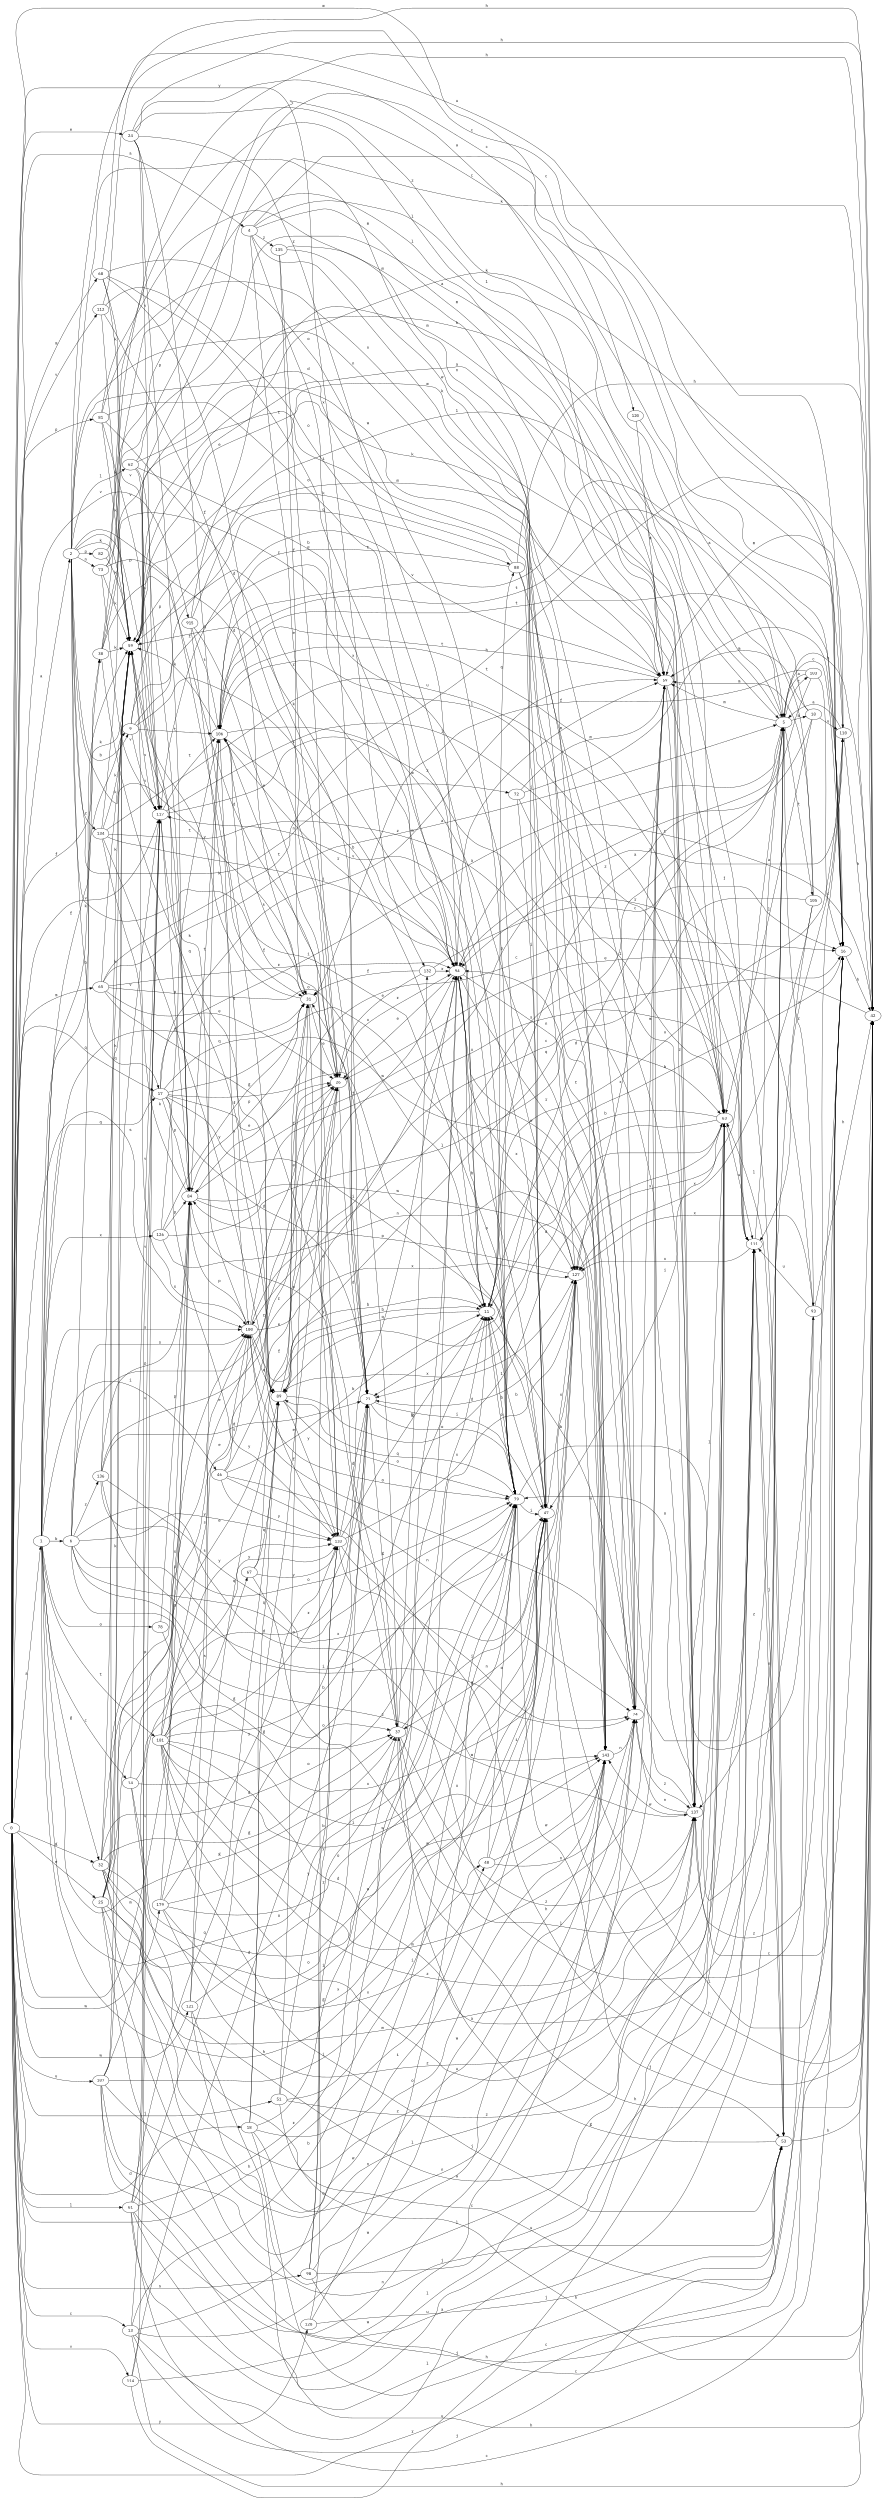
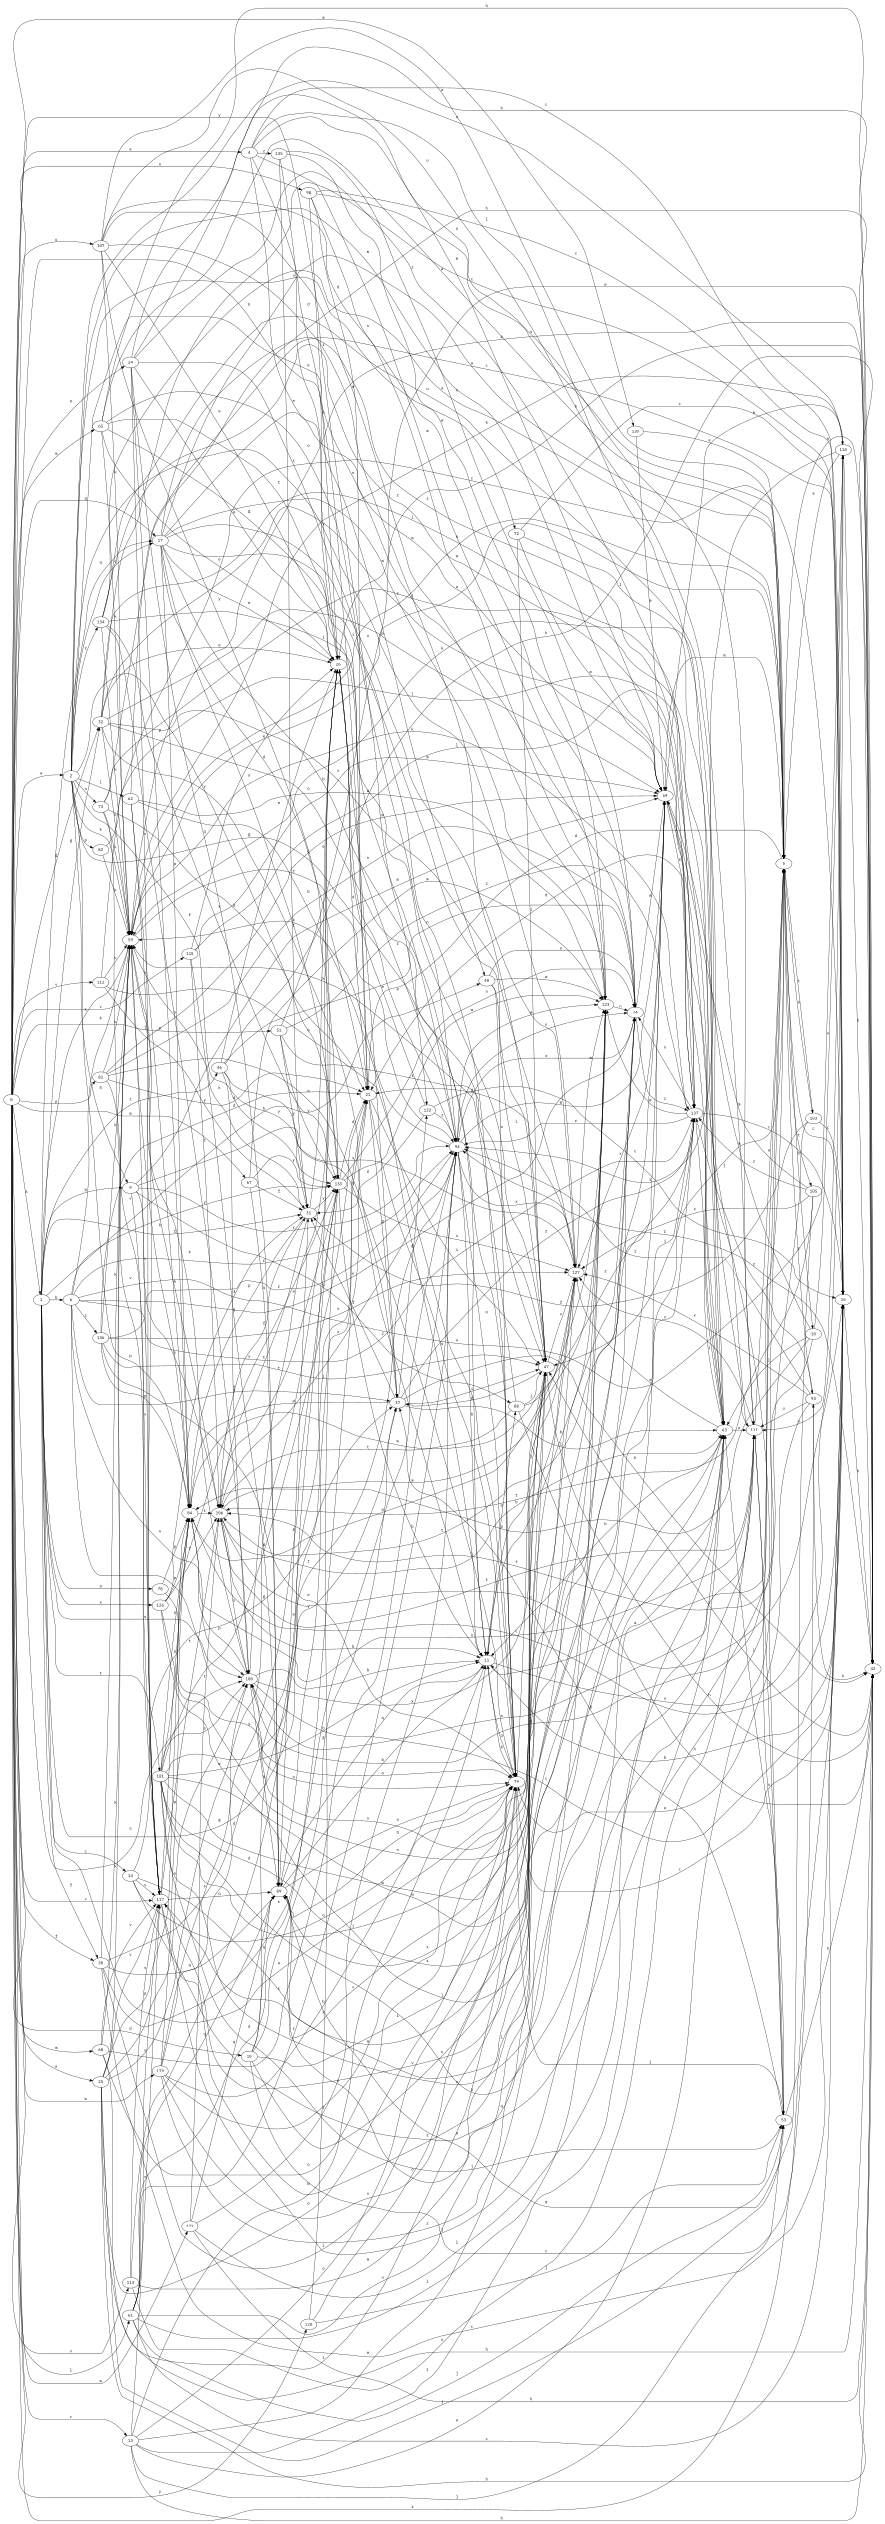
edge "17" -> "137": added, label "z"
node "915": label "915" -> "115"
edge "68" -> "26": now "24" -> "26"
node "143": label "143" -> "123"
edge "13" -> "5": added, label "a"
